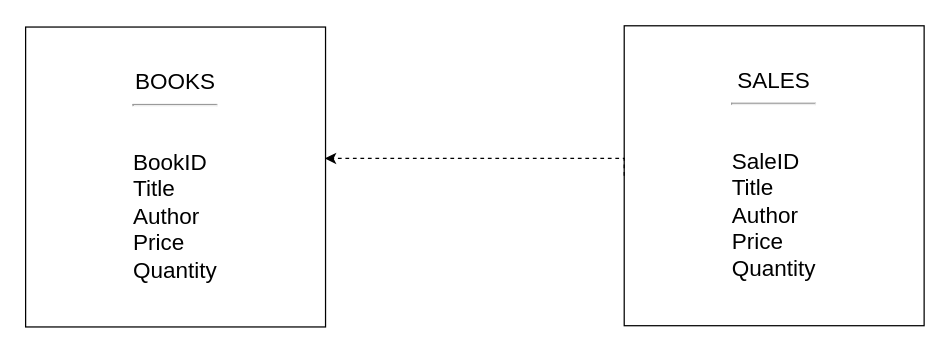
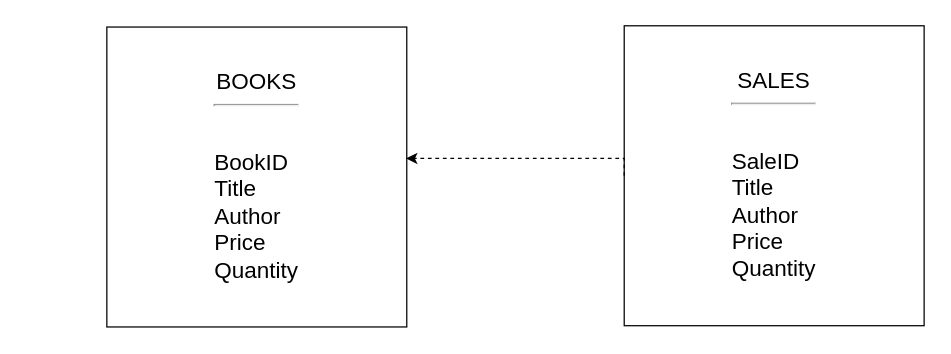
node "BOOKS BookID Title Author Price Quantity": moved (176, 177) -> (257, 177)
